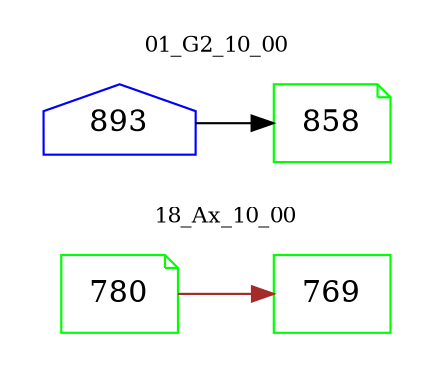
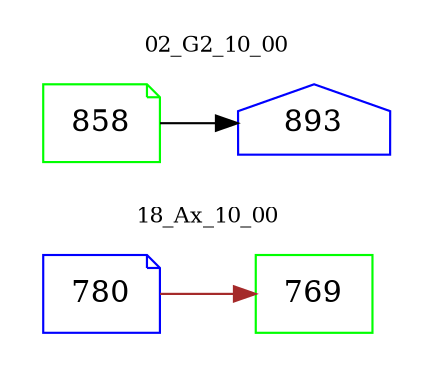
cluster "01_G2_10_00": label "01_G2_10_00" -> "02_G2_10_00"
edge "893" -> "858": reversed
node "780": color green -> blue
